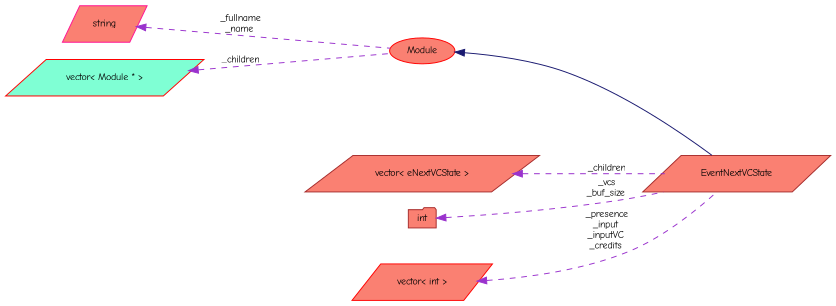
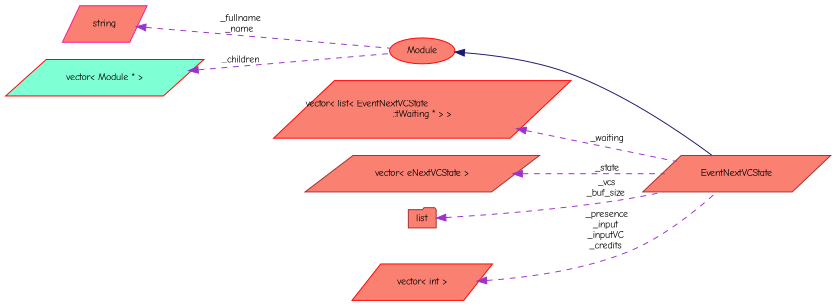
node "vector< list< EventNextVCState ::tWaiting * > >": added
edge "EventNextVCState" -> "vector< eNextVCState >": label " _children" -> " _state"
node "int": label "int" -> "list"
